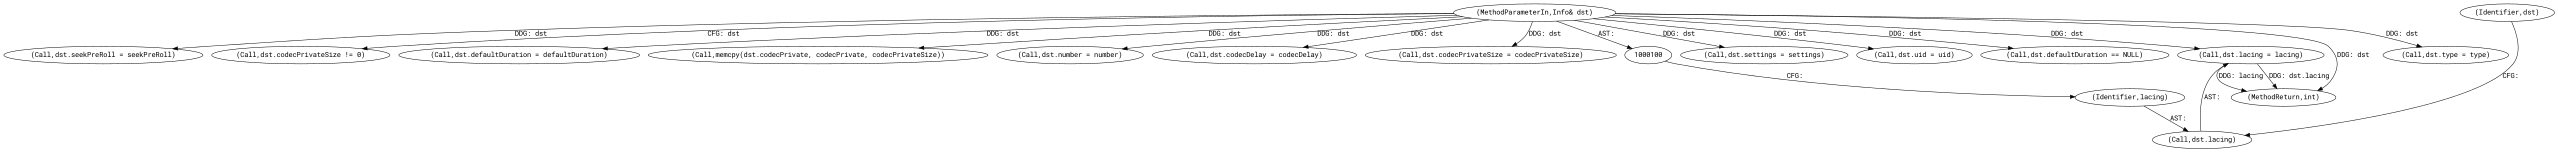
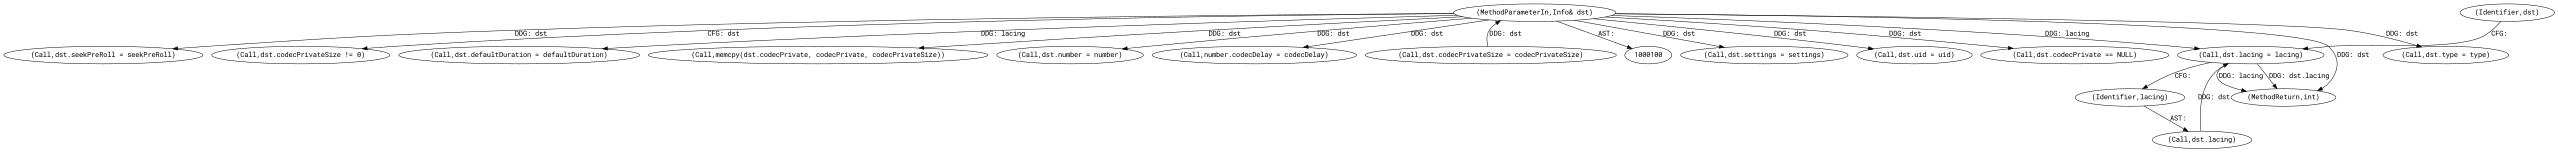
edge "(MethodParameterIn,Info& dst)" -> "(Call,dst.defaultDuration = defaultDuration)": label "DDG: dst" -> "DDG: lacing"
edge "(MethodParameterIn,Info& dst)" -> "(Call,dst.codecPrivateSize = codecPrivateSize)": reversed
edge "(MethodParameterIn,Info& dst)" -> "(Call,dst.lacing = lacing)": label "DDG: dst" -> "DDG: lacing"
node "(Call,dst.codecDelay = codecDelay)": label "(Call,dst.codecDelay = codecDelay)" -> "(Call,number.codecDelay = codecDelay)"
node "(Call,dst.defaultDuration == NULL)": label "(Call,dst.defaultDuration == NULL)" -> "(Call,dst.codecPrivate == NULL)"
edge "1000100" -> "(Identifier,lacing)": now "(Call,dst.lacing = lacing)" -> "(Identifier,lacing)"
edge "(Call,dst.lacing)" -> "(Call,dst.lacing = lacing)": label "AST: " -> "DDG: dst"
edge "(Identifier,dst)" -> "(Call,dst.lacing)": now "(Identifier,dst)" -> "(Call,dst.lacing = lacing)"
